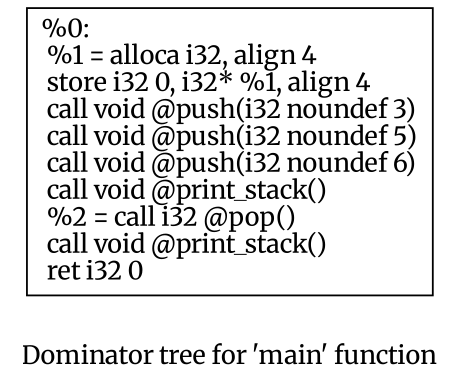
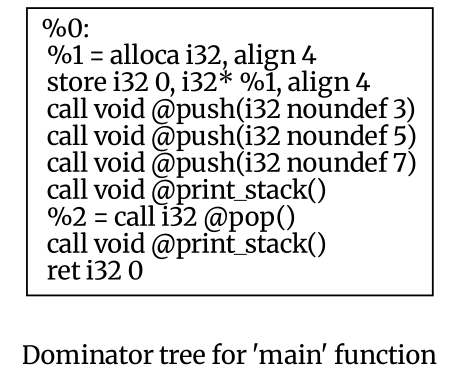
node "%0:": text "call void @push(i32 noundef 6)" -> "call void @push(i32 noundef 7)"
